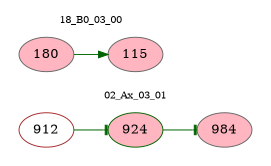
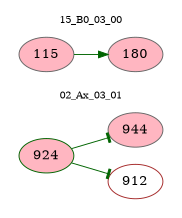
cluster "18_B0_03_00": label "18_B0_03_00" -> "15_B0_03_00"
edge "180" -> "115": reversed
edge "912" -> "924": reversed
node "984": label "984" -> "944"
